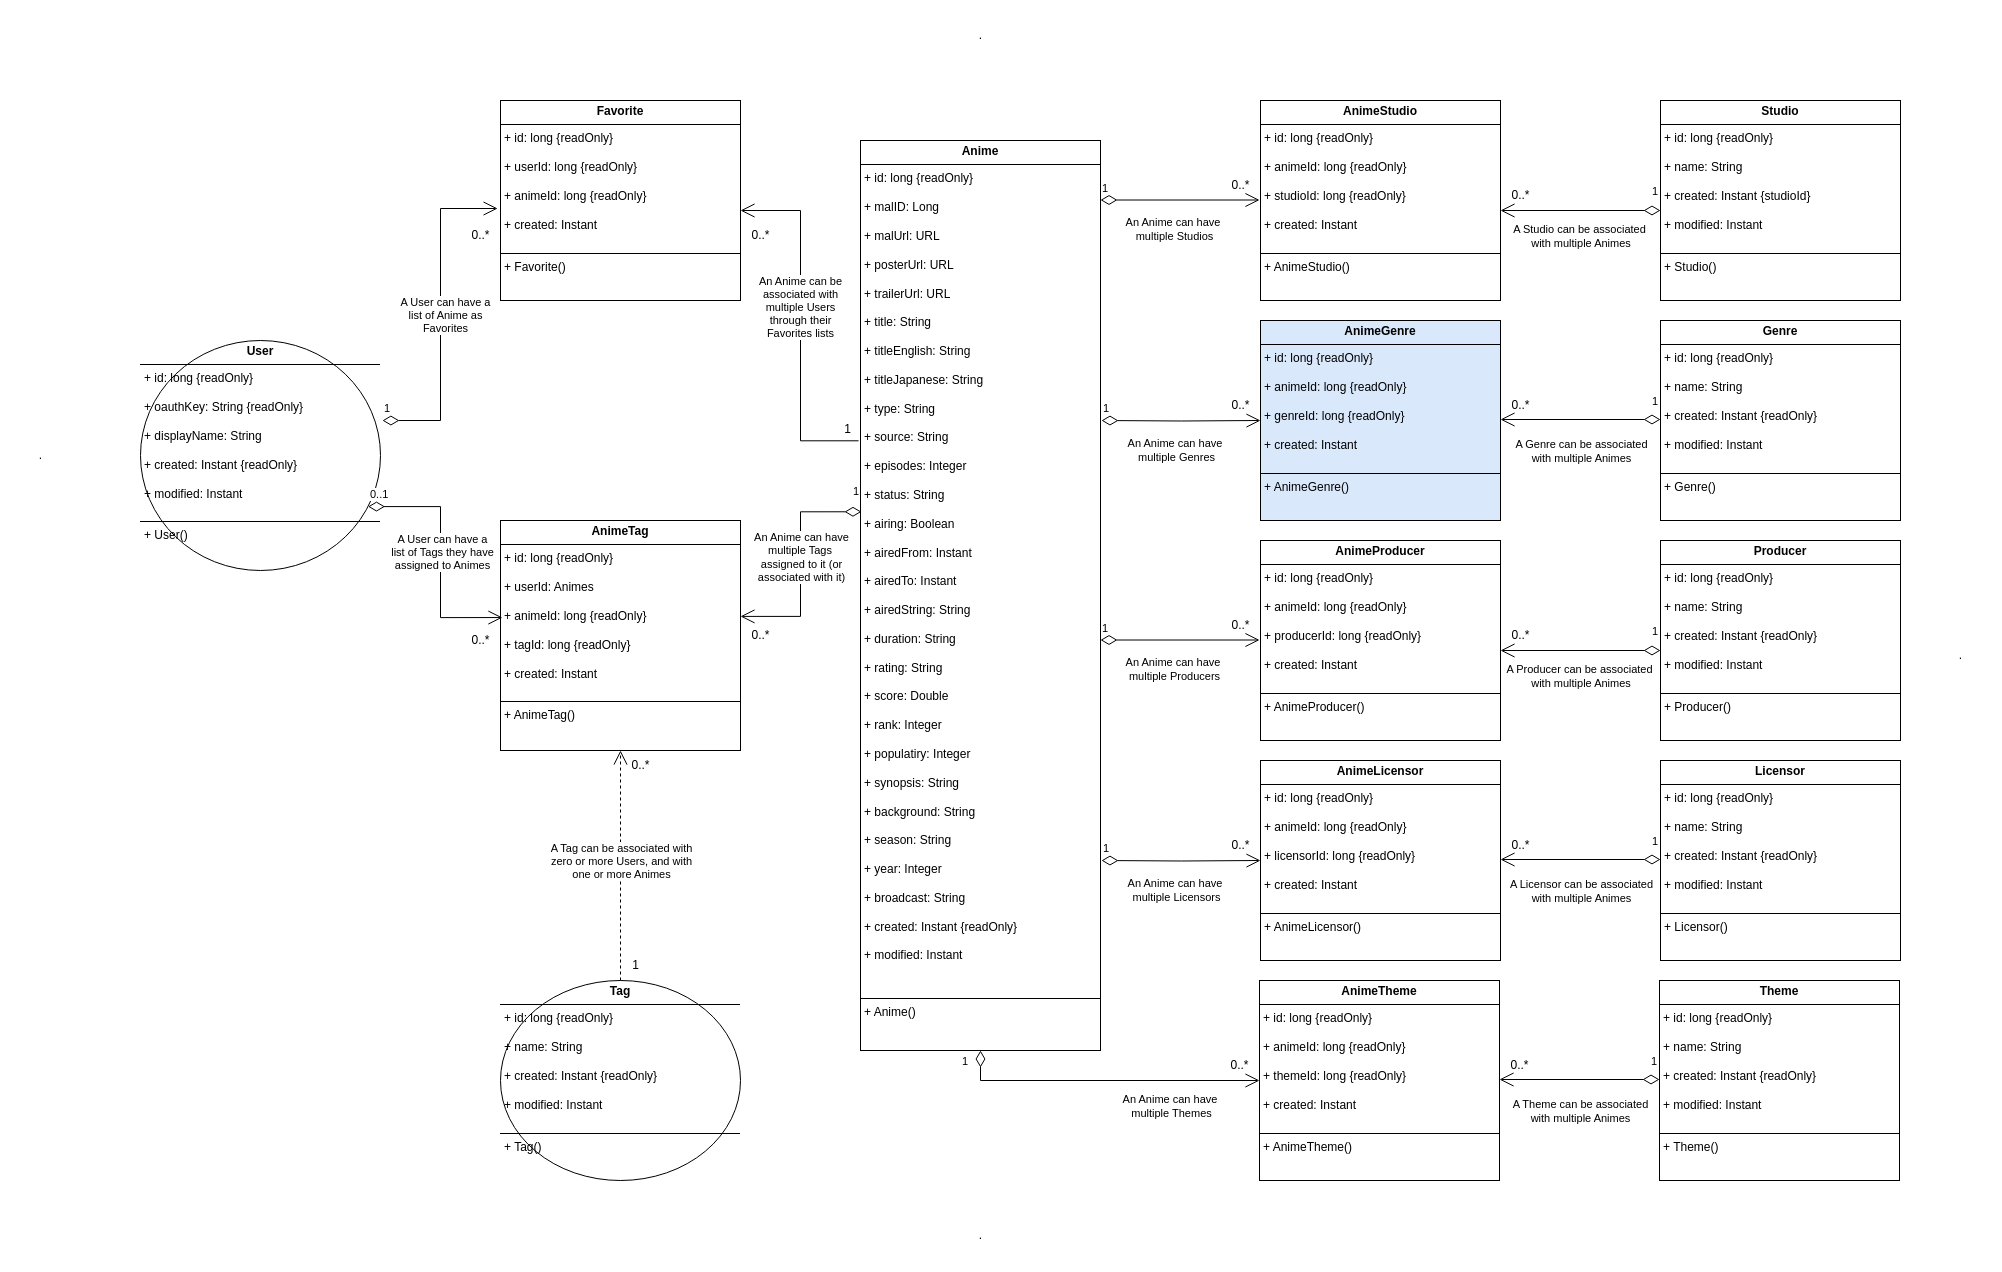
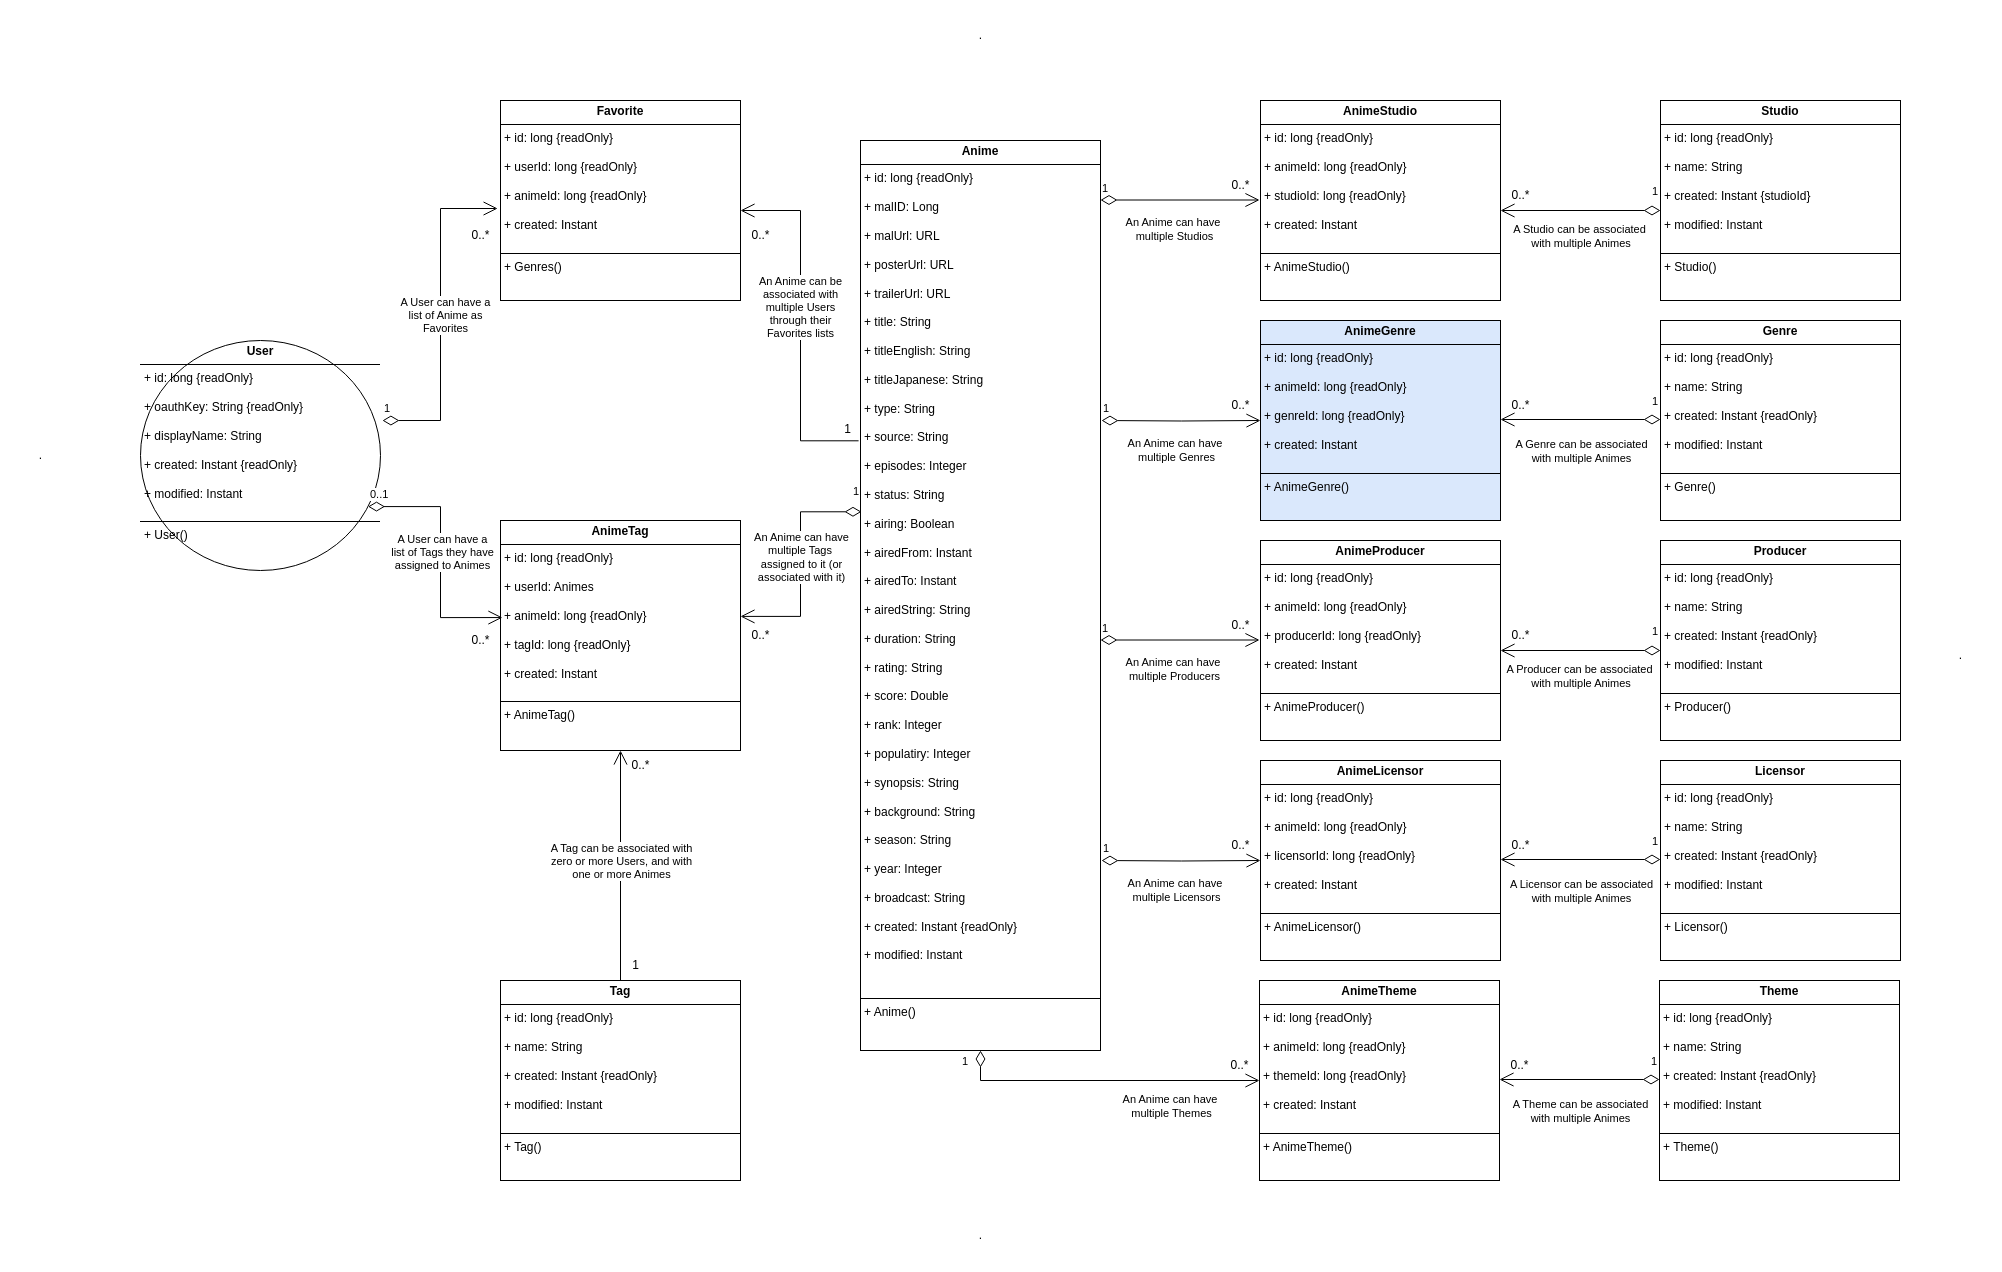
node "Favorite + id: long {readOnly} + userId: long {readOnly} + animeId: long {readOnly} + created: Instant + Favorite()": label "Favorite + id: long {readOnly} + userId: long {readOnly} + animeId: long {readOnly} + created: Instant + Favorite()" -> "Favorite + id: long {readOnly} + userId: long {readOnly} + animeId: long {readOnly} + created: Instant + Genres()"
edge "Tag + id: long {readOnly} + name: String + created: Instant {readOnly} + modified: Instant + Tag()" -> "AnimeTag + id: long {readOnly} + userId: Animes + animeId: long {readOnly} + tagId: long {readOnly} + created: Instant + AnimeTag()": style dashed -> solid
node "Tag + id: long {readOnly} + name: String + created: Instant {readOnly} + modified: Instant + Tag()": shape ellipse -> rectangle
